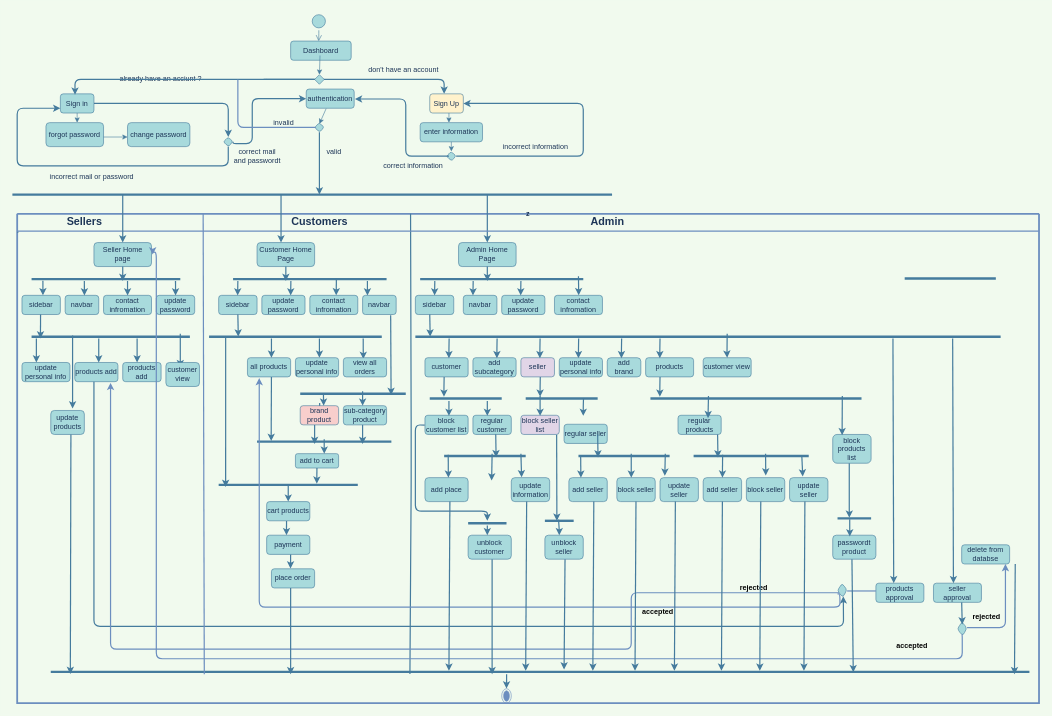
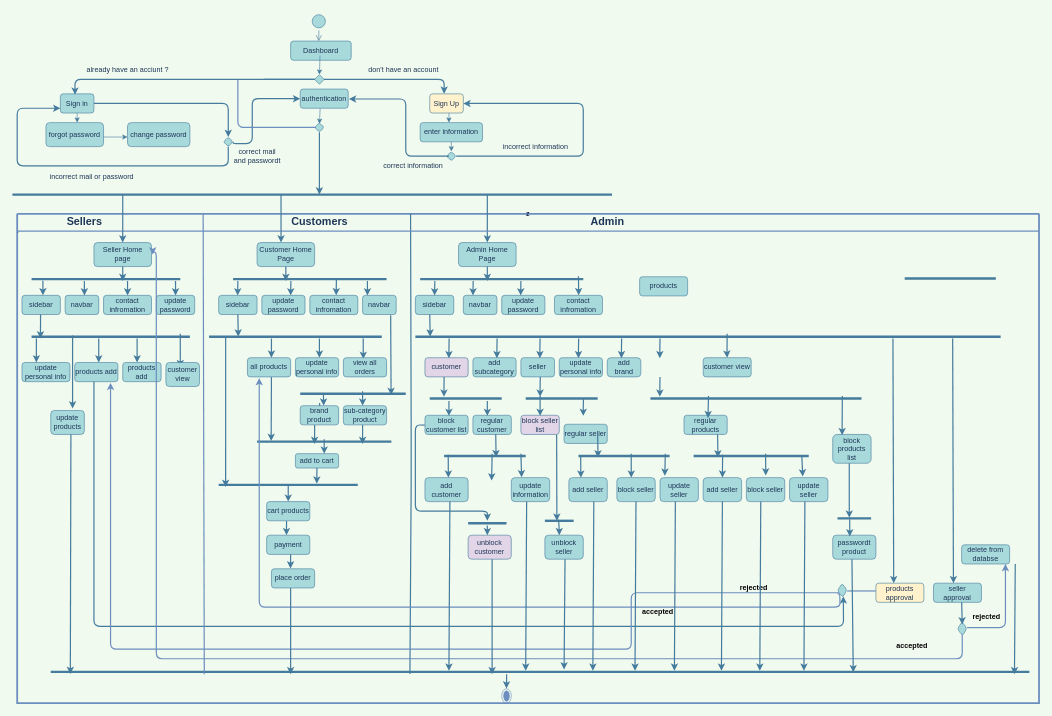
node "already have an acciunt ?": moved (161, 79) -> (128, 70)
node "authentication": moved (330, 99) -> (324, 99)
node "invalid": removed
node "valid": removed
node "customer": fillcolor #a8dadc -> #e1d5e7
node "seller": fillcolor #e1d5e7 -> #a8dadc
node "products": moved (670, 368) -> (664, 287)
node "brand product": fillcolor #f8cecc -> #a8dadc
node "regular products": moved (700, 425) -> (706, 425)
node "add place": label "add place" -> "add customer"
node "unblock customer": fillcolor #a8dadc -> #e1d5e7
node "products approval": fillcolor #a8dadc -> #fff2cc
